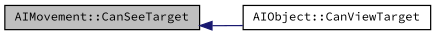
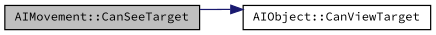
edge "AIObject::CanViewTarget" -> "AIMovement::CanSeeTarget": reversed
